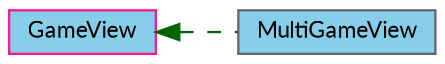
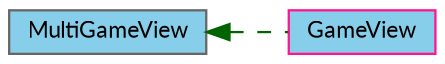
edge "MultiGameView" -> "GameView": reversed
